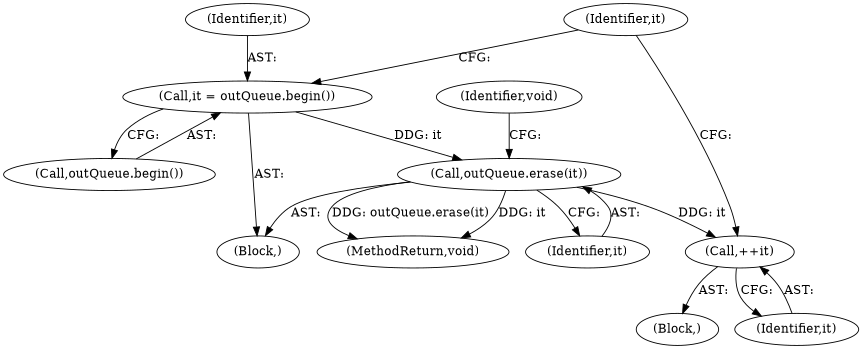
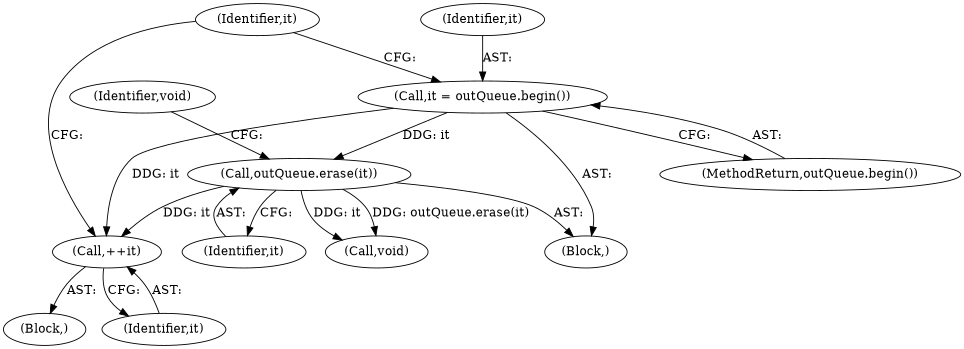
edge "(Call,it = outQueue.begin())" -> "(Call,++it)": added, label "DDG: it"
node "(Call,outQueue.begin())": label "(Call,outQueue.begin())" -> "(MethodReturn,outQueue.begin())"
node "(MethodReturn,void)": label "(MethodReturn,void)" -> "(Call,void)"
